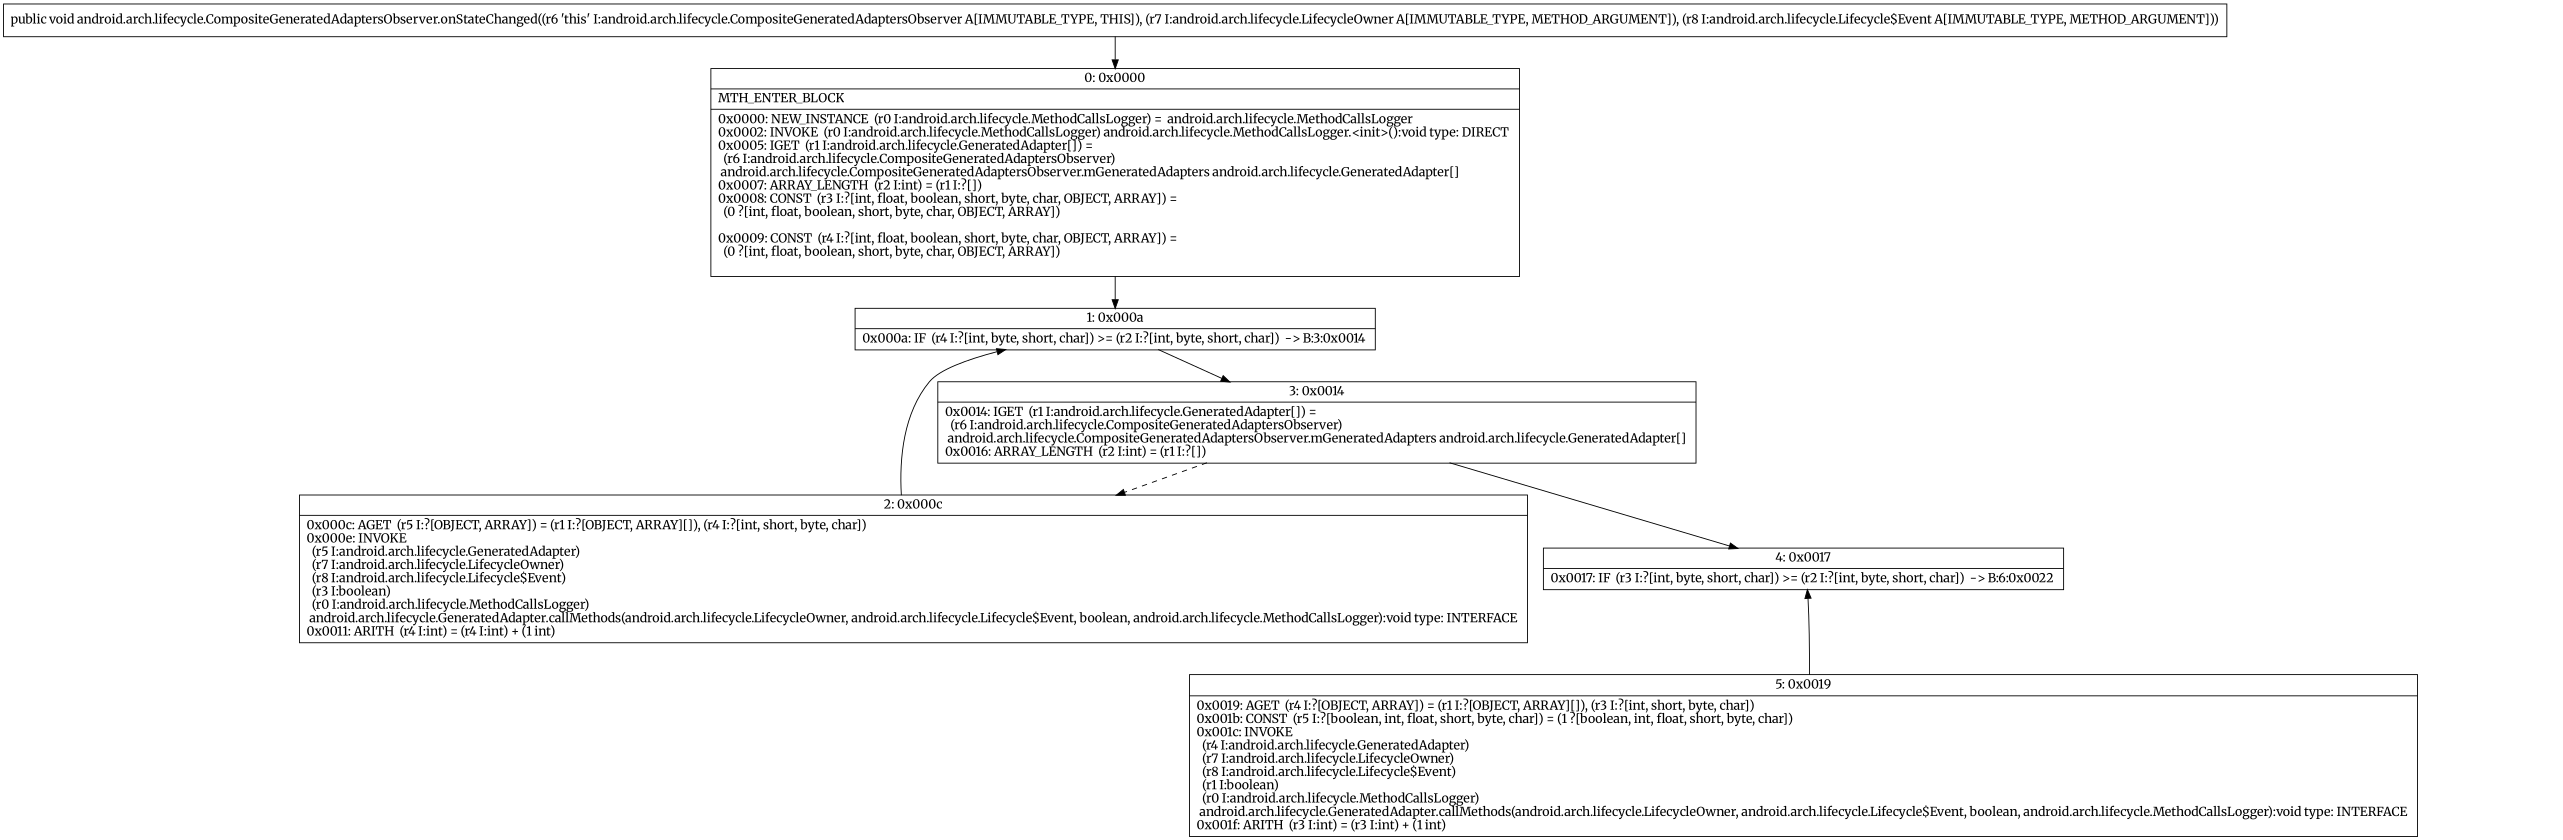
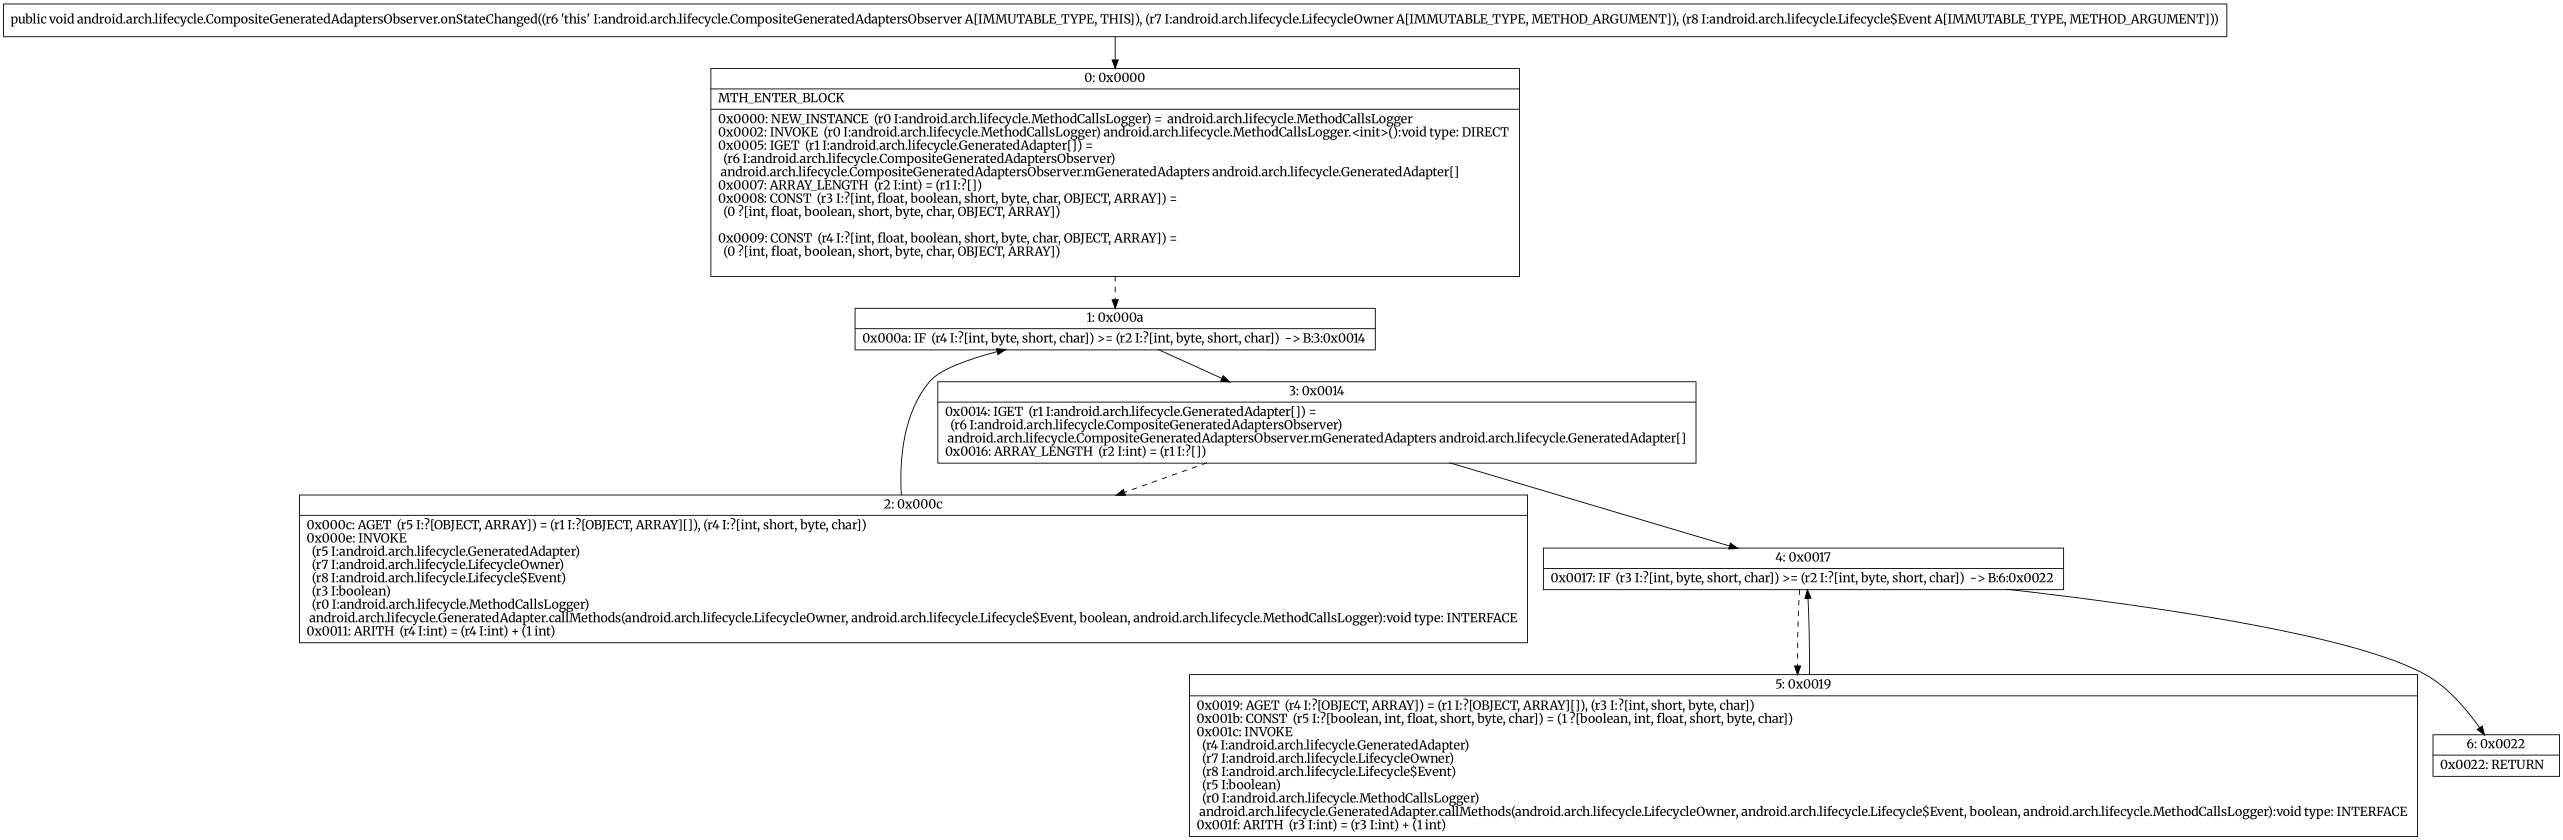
edge "0: 0x0000" -> "1: 0x000a": style solid -> dashed
edge "4: 0x0017" -> "5: 0x0019": added
node "6: 0x0022": added
node "5: 0x0019": text "(r1 I:boolean)" -> "(r5 I:boolean)"
